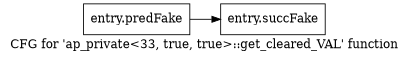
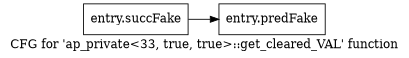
edge "entry.predFake" -> "entry.succFake": reversed
